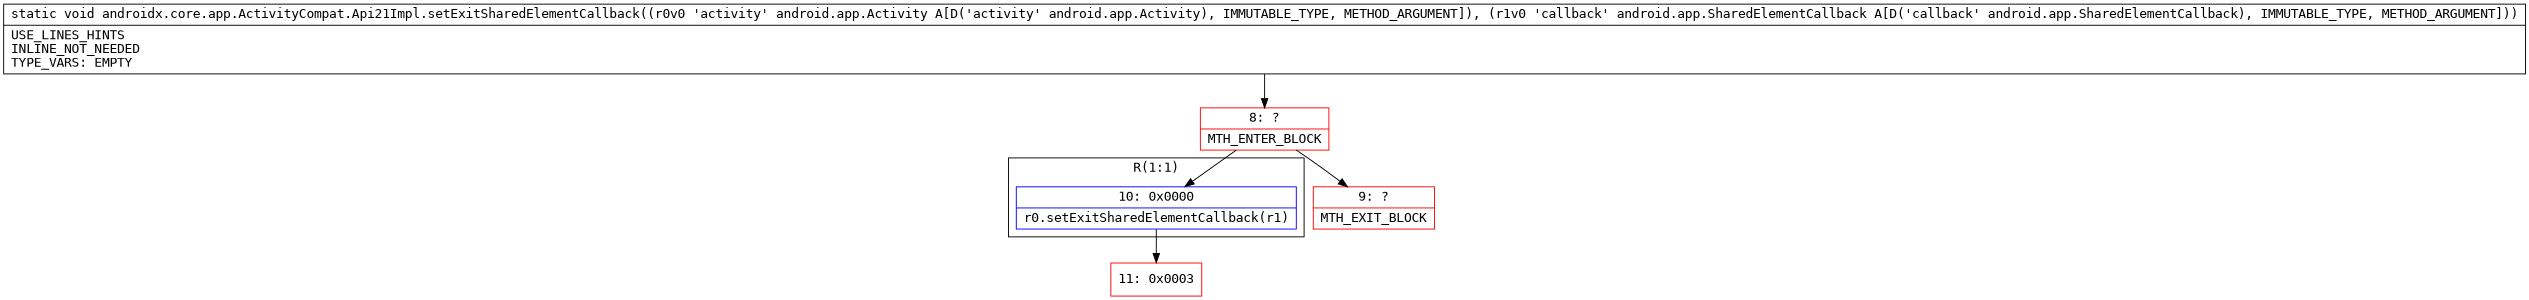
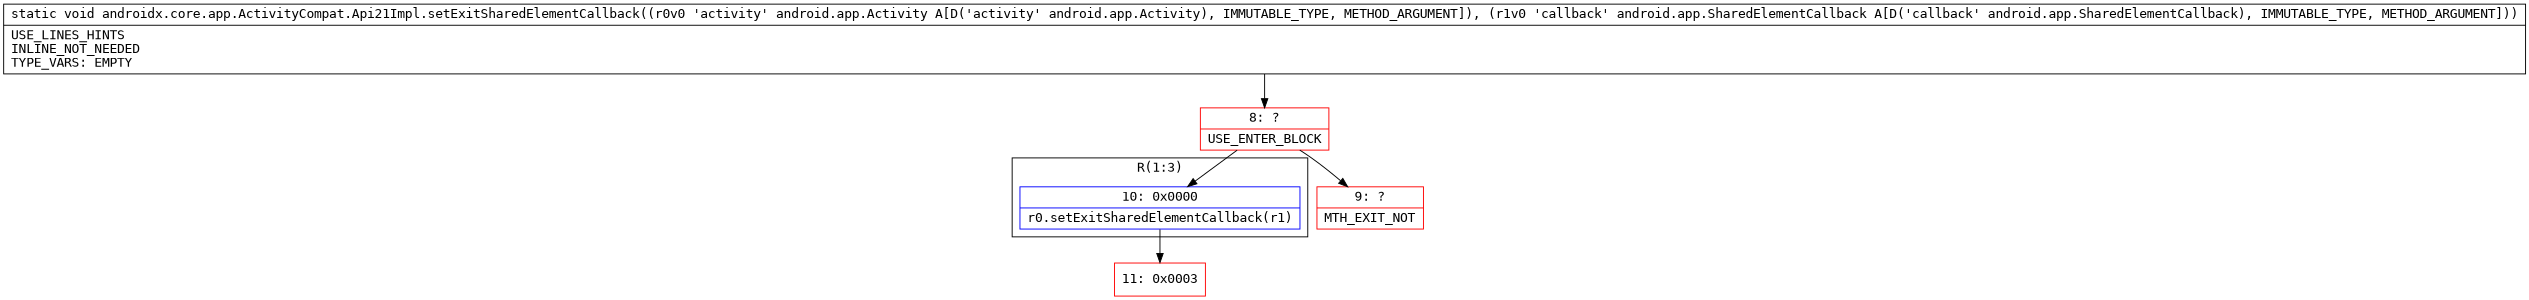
node "8: ?": text "MTH_ENTER_BLOCK" -> "USE_ENTER_BLOCK"
cluster "R(1:1)": label "R(1:1)" -> "R(1:3)"
node "9: ?": text "MTH_EXIT_BLOCK" -> "MTH_EXIT_NOT"
